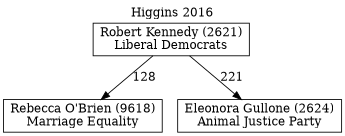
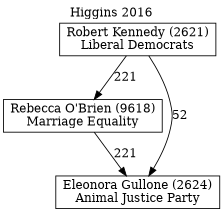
edge "Robert Kennedy (2621) Liberal Democrats" -> "Rebecca O'Brien (9618) Marriage Equality": label "128" -> "221"
edge "Robert Kennedy (2621) Liberal Democrats" -> "Eleonora Gullone (2624) Animal Justice Party": label "221" -> "52"
edge "Rebecca O'Brien (9618) Marriage Equality" -> "Eleonora Gullone (2624) Animal Justice Party": added, label "221"
